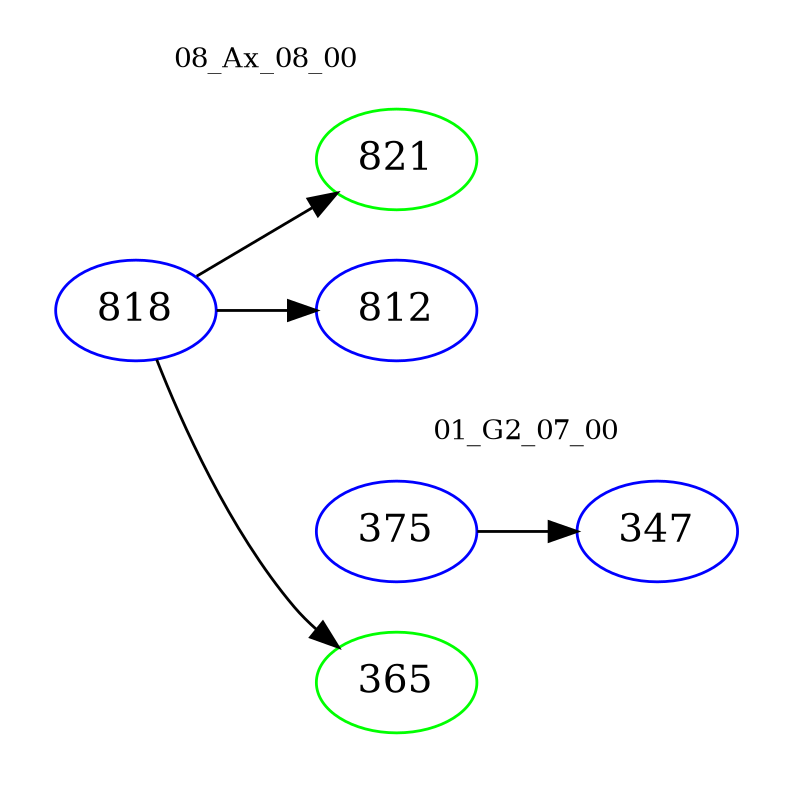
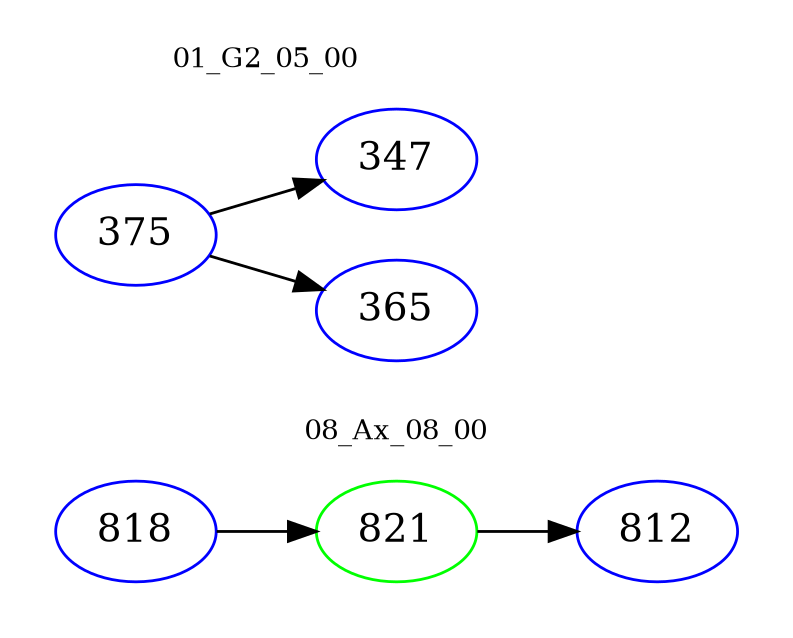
edge "818" -> "812": now "821" -> "812"
cluster "01_G2_07_00": label "01_G2_07_00" -> "01_G2_05_00"
edge "818" -> "365": now "375" -> "365"
node "365": color green -> blue
